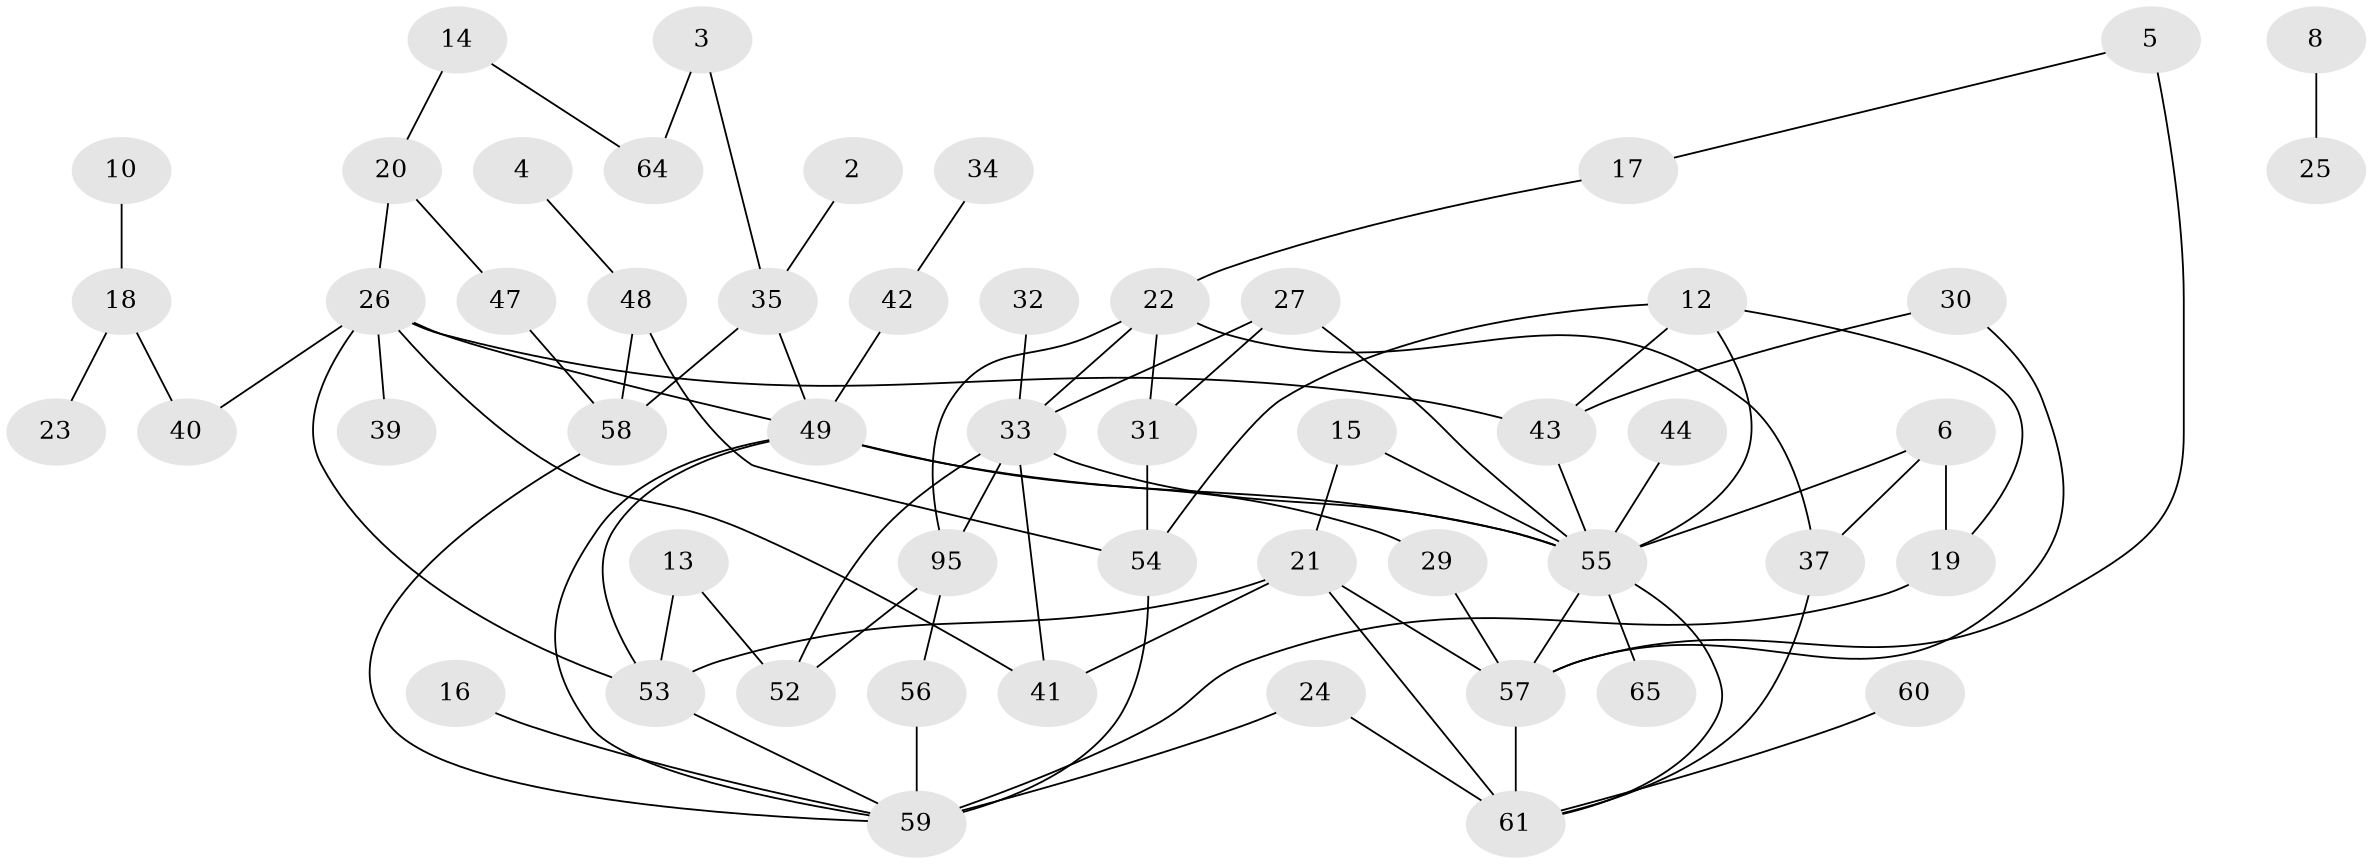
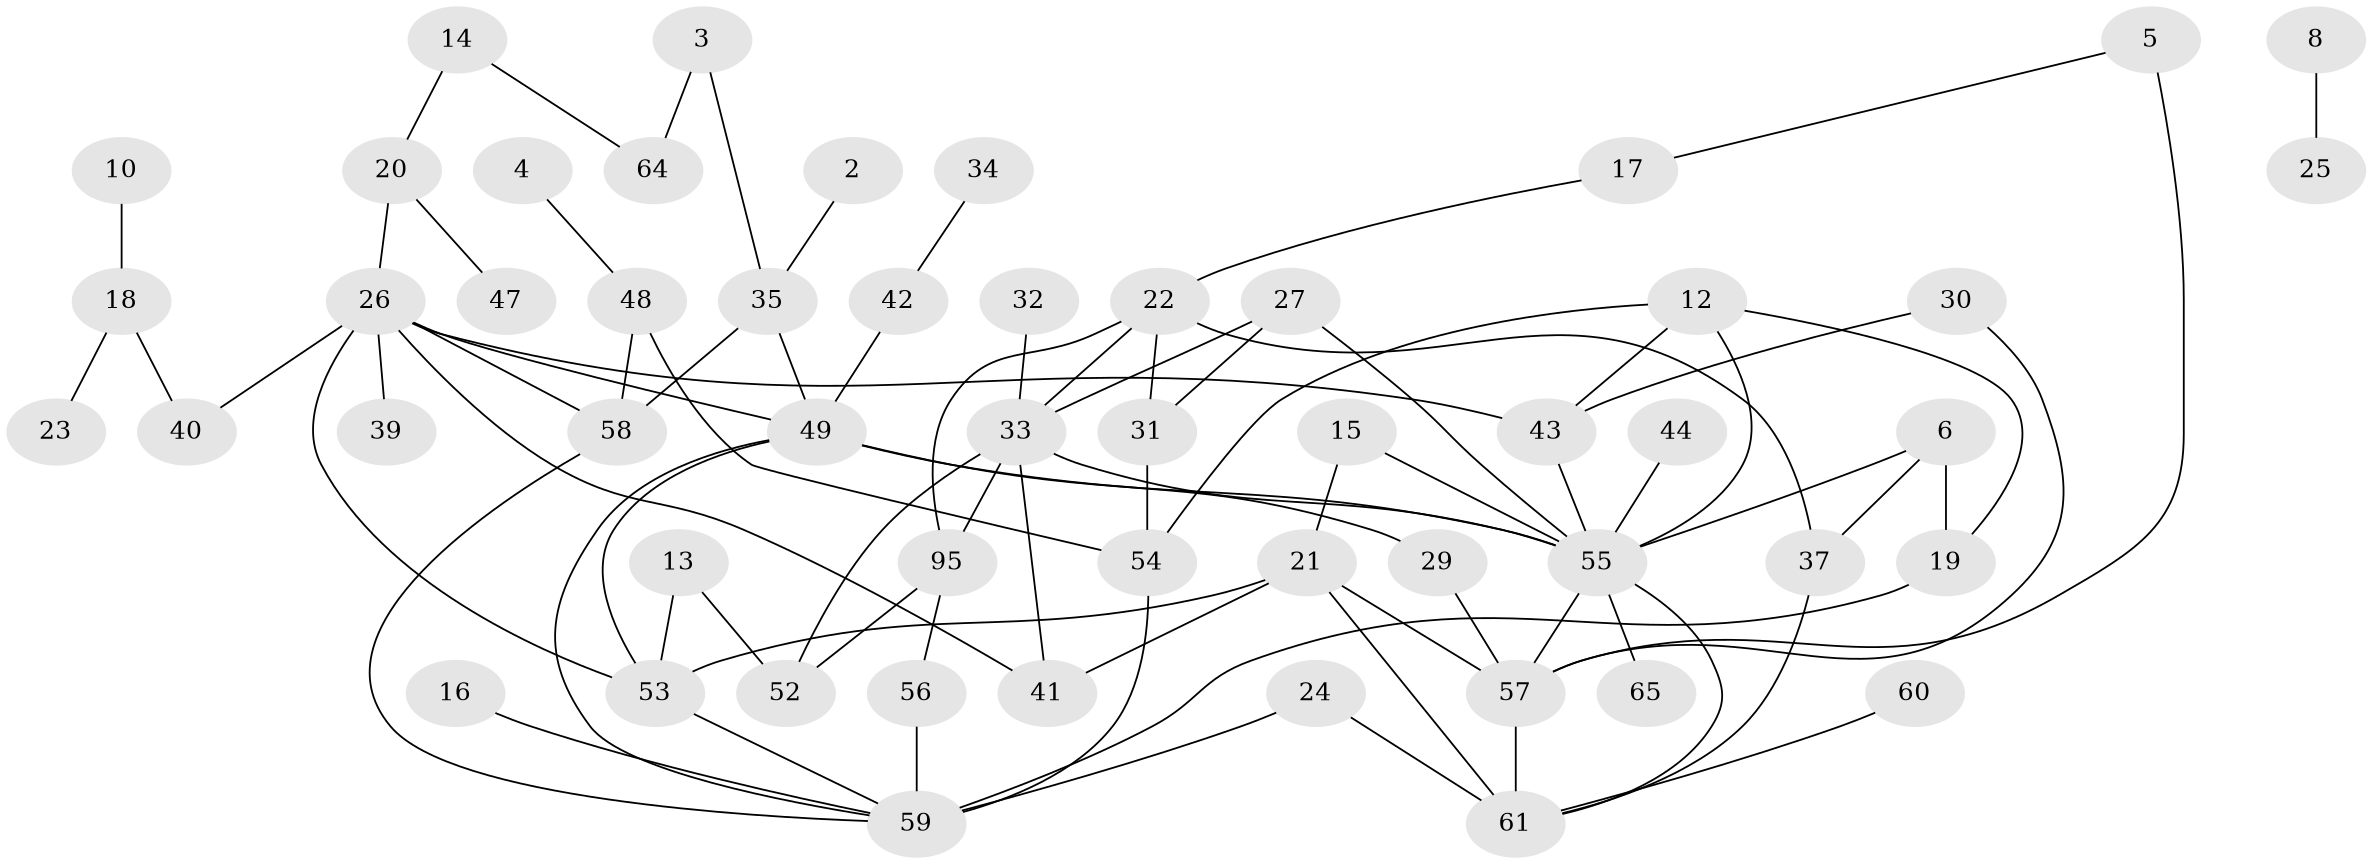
edge "47" -- "58": now "26" -- "58"
